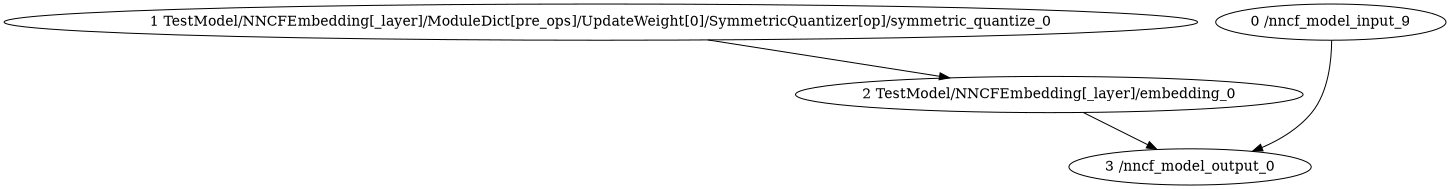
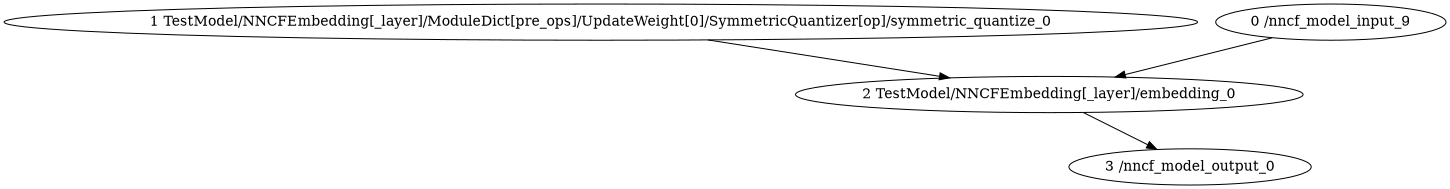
edge "0 /nncf_model_input_9" -> "3 /nncf_model_output_0": now "0 /nncf_model_input_9" -> "2 TestModel/NNCFEmbedding[_layer]/embedding_0"
